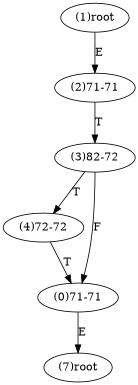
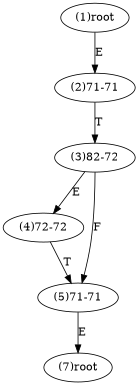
edge "(3)82-72" -> "(4)72-72": label "T" -> "E"
node "(0)71-71": label "(0)71-71" -> "(5)71-71"
